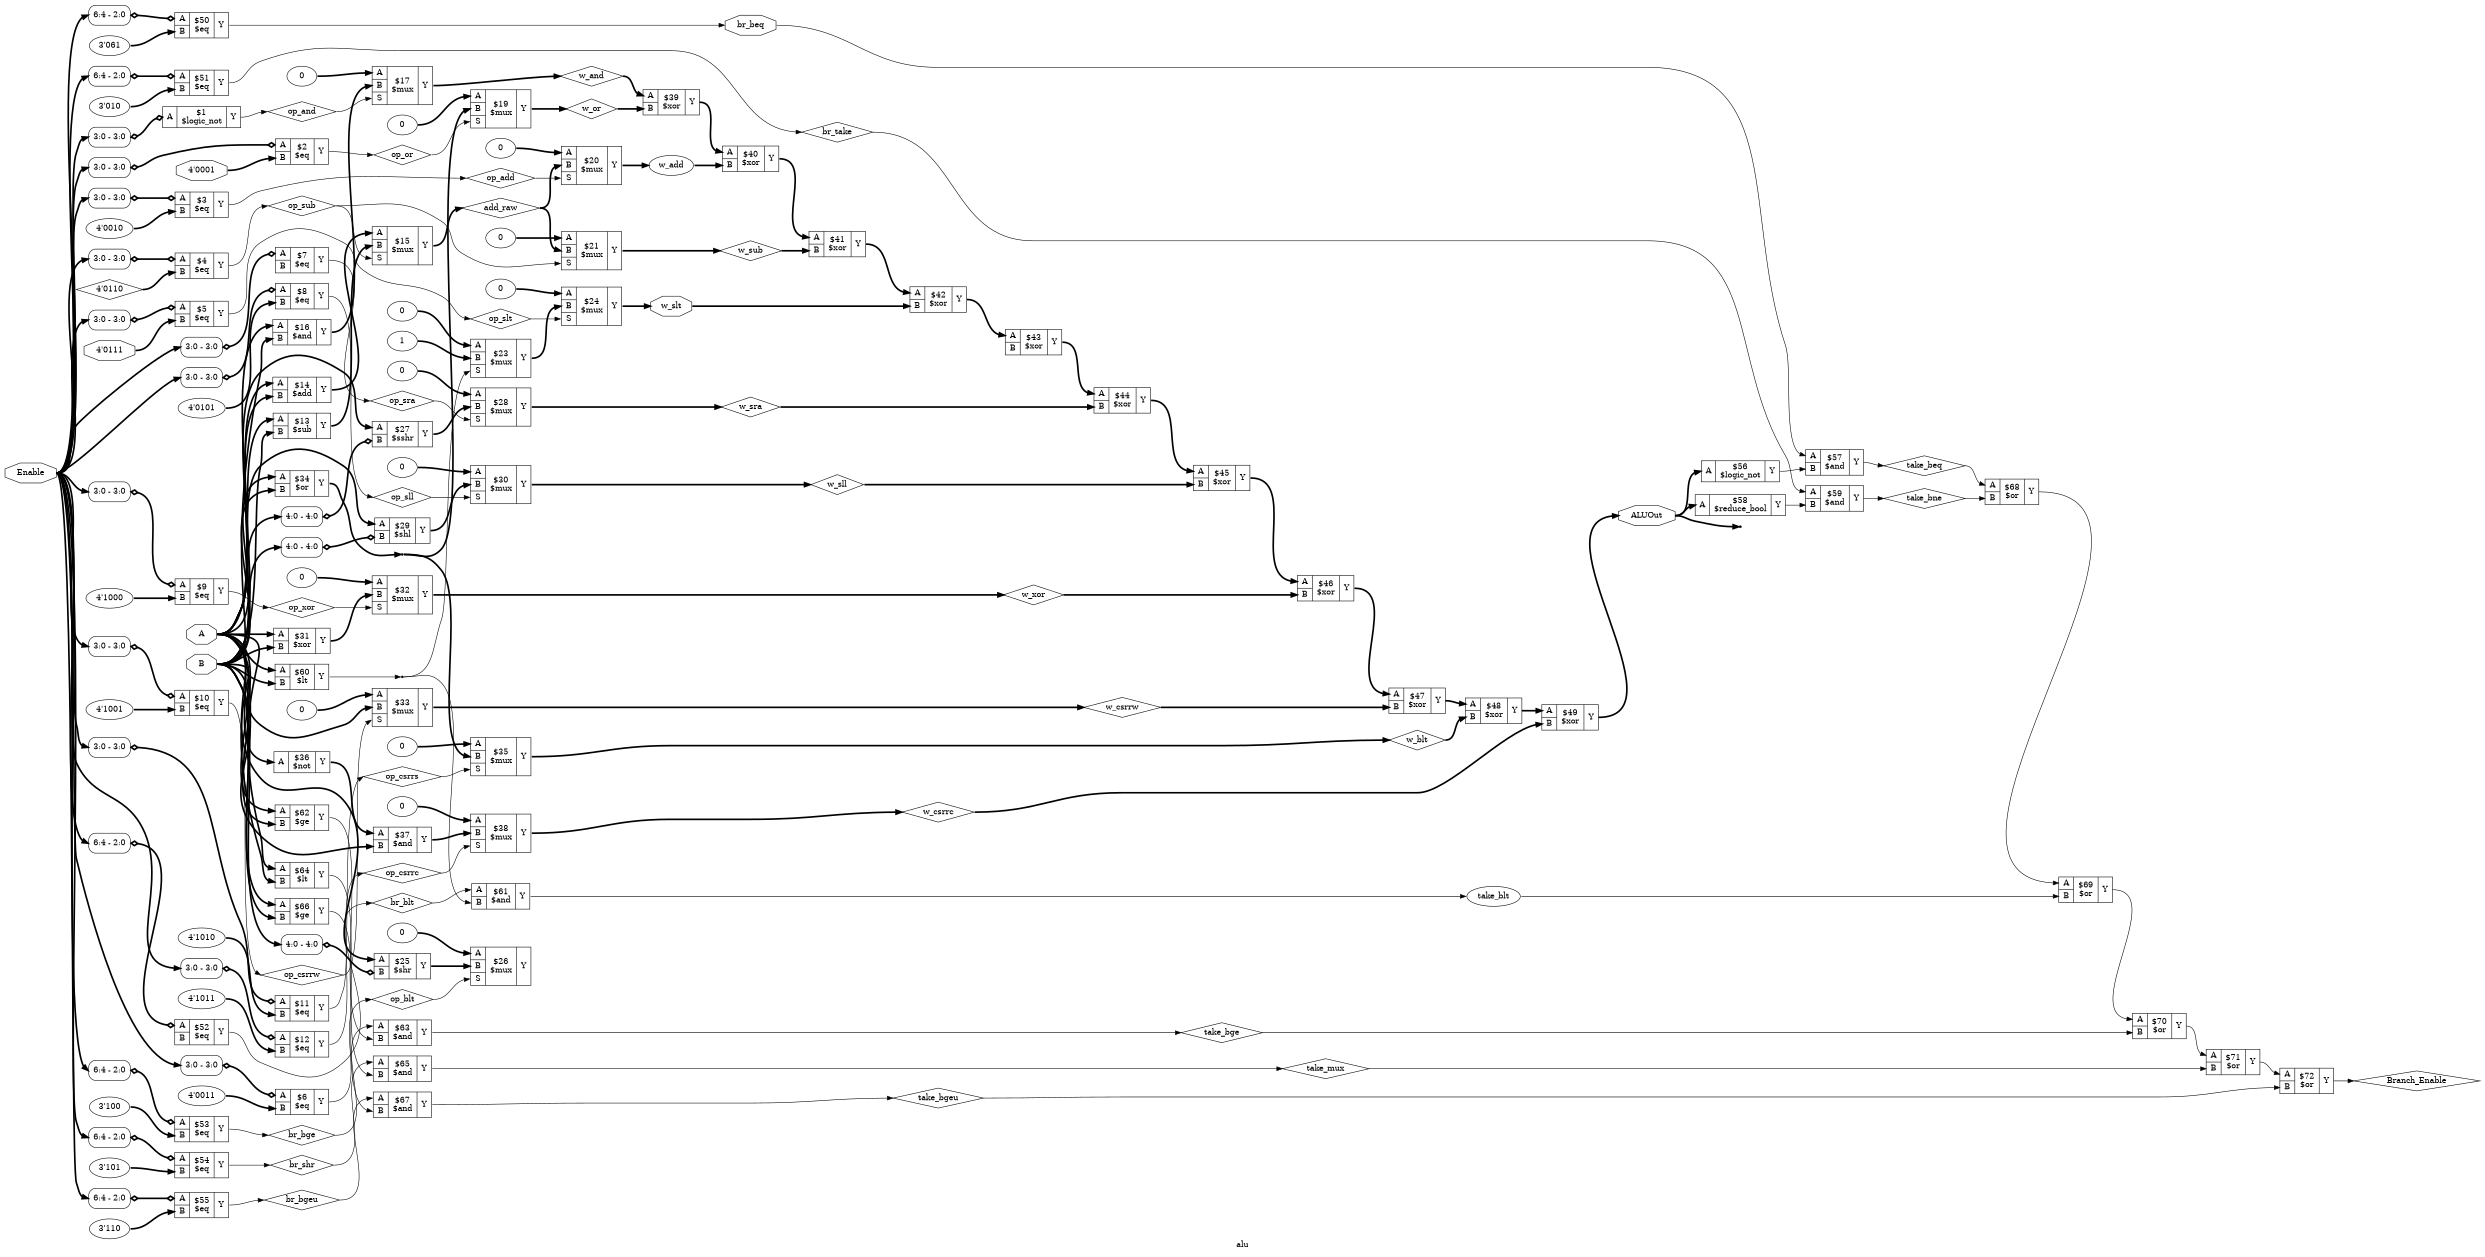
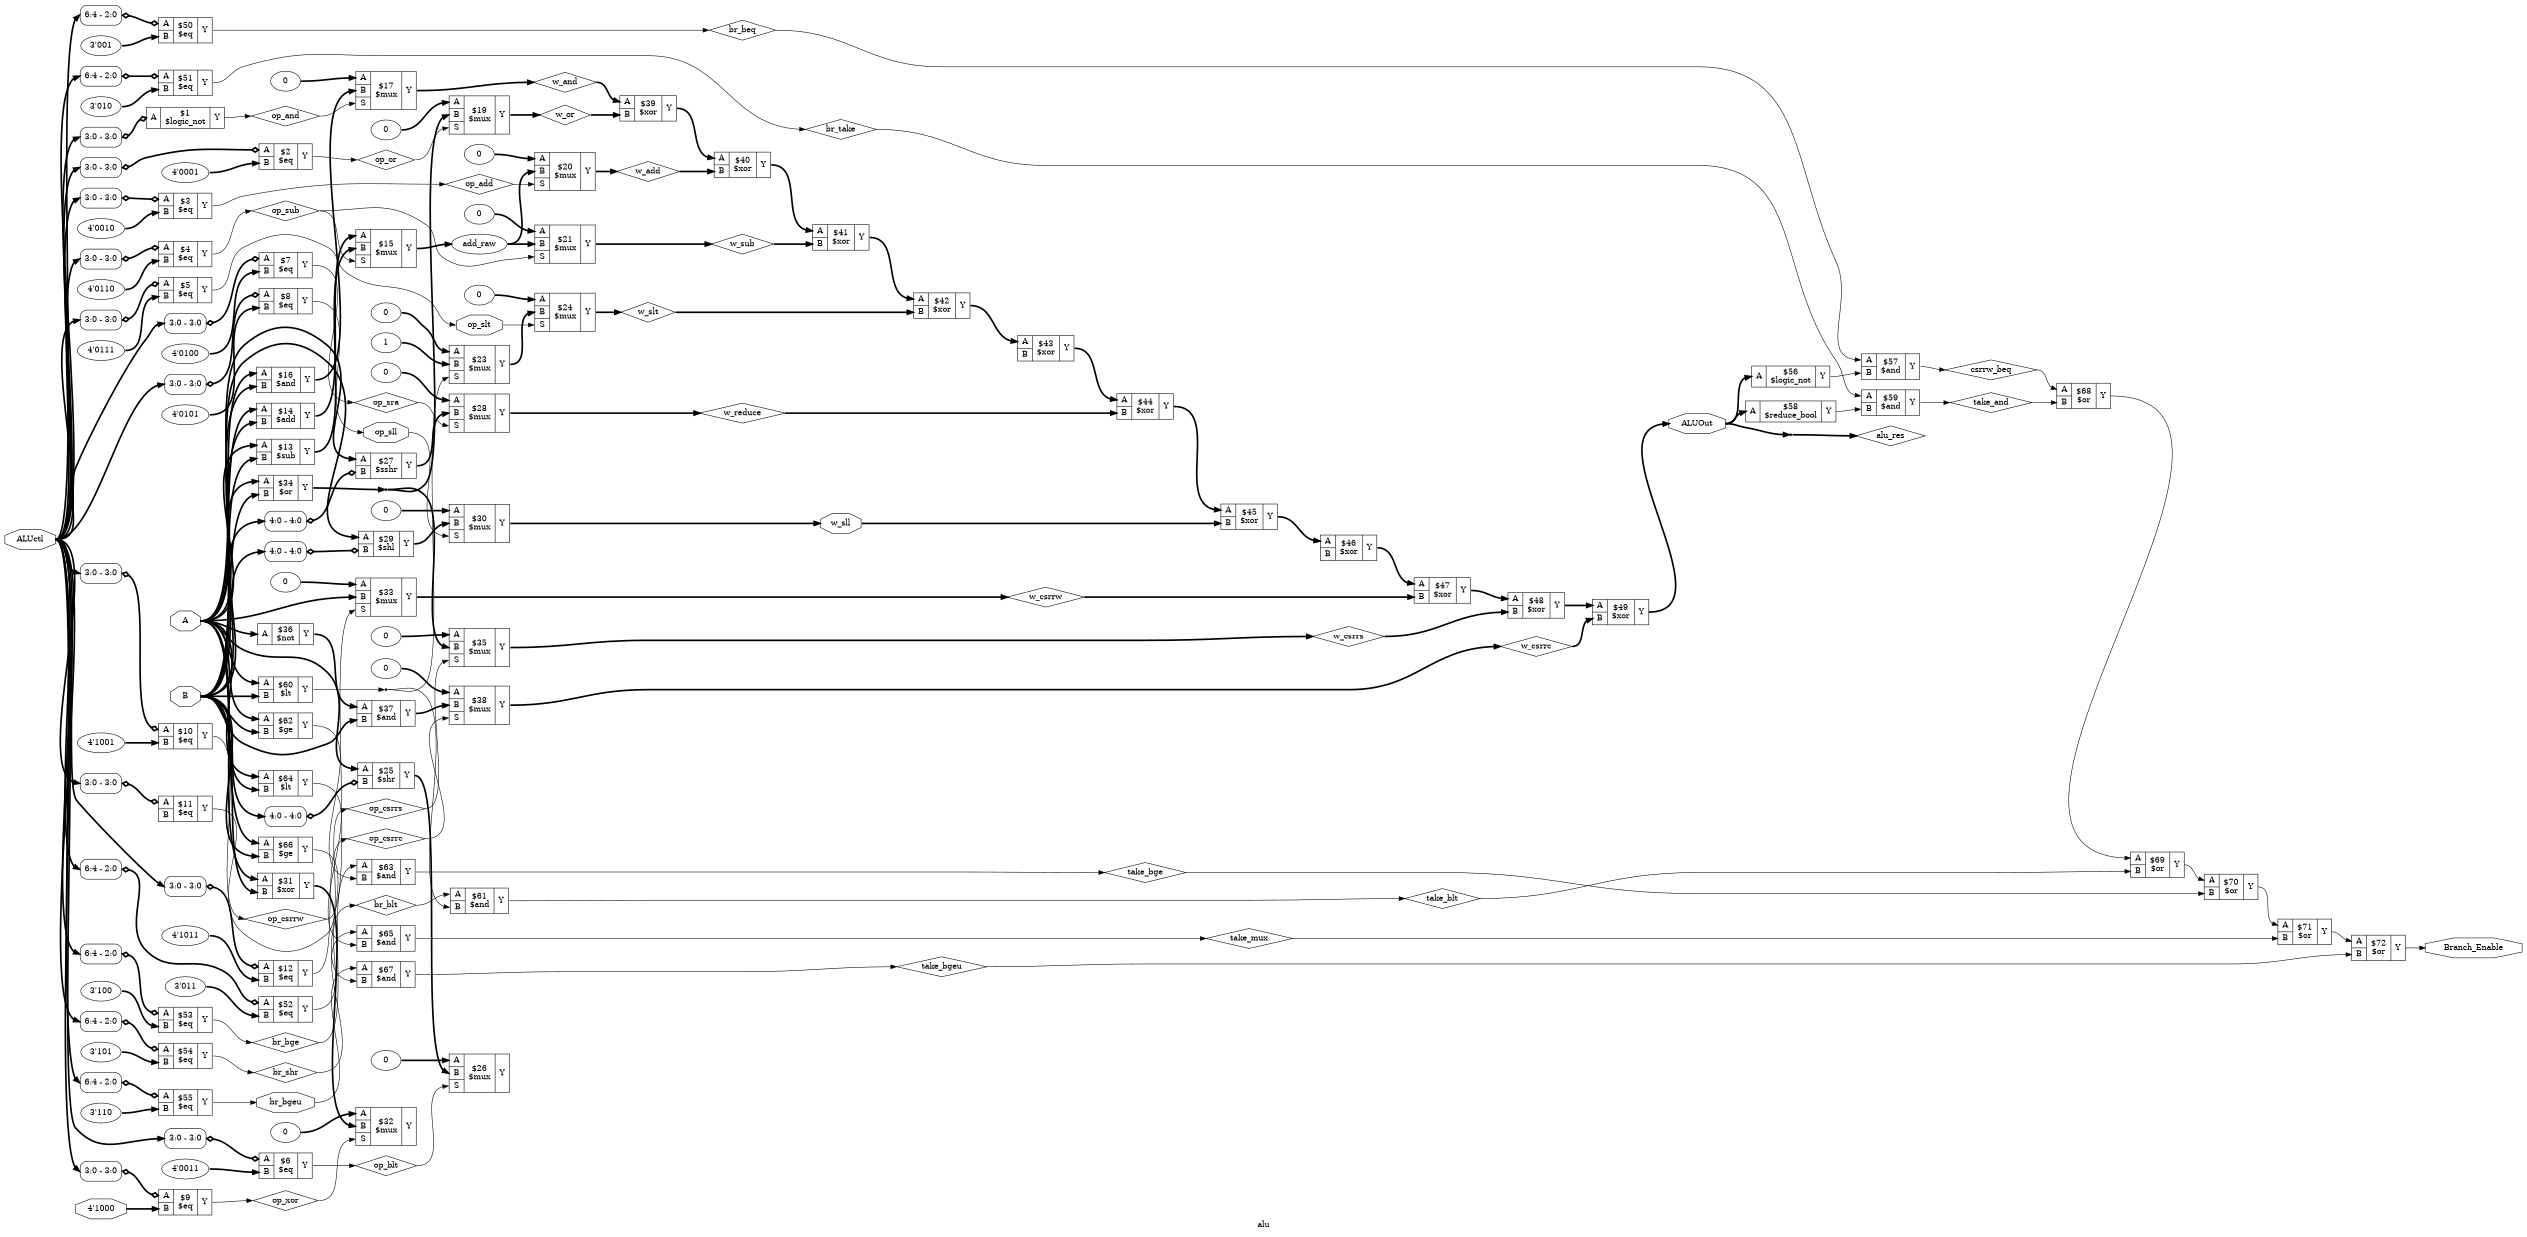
node "br_beq": shape octagon -> diamond
node "3'061": label "3'061" -> "3'001"
node "w_add": shape ellipse -> diamond
node "4'0001": shape octagon -> ellipse
node "add_raw": shape diamond -> ellipse
node "4'0110": shape diamond -> ellipse
node "w_slt": shape octagon -> diamond
node "op_slt": shape diamond -> octagon
node "4'0111": shape octagon -> ellipse
node "4'0100": added
node "w_sra": label "w_sra" -> "w_reduce"
node "alu_res": added
node "take_beq": label "take_beq" -> "csrrw_beq"
node "Enable": label "Enable" -> "ALUctl"
node "w_sll": shape diamond -> octagon
node "op_sll": shape diamond -> octagon
node "take_bne": label "take_bne" -> "take_and"
node "w_xor": removed
node "4'1000": shape ellipse -> octagon
node "w_blt": label "w_blt" -> "w_csrrs"
node "take_blt": shape ellipse -> diamond
node "4'1010": removed
node "3'011": added
node "Branch_Enable": shape diamond -> octagon
node "br_bgeu": shape diamond -> octagon
